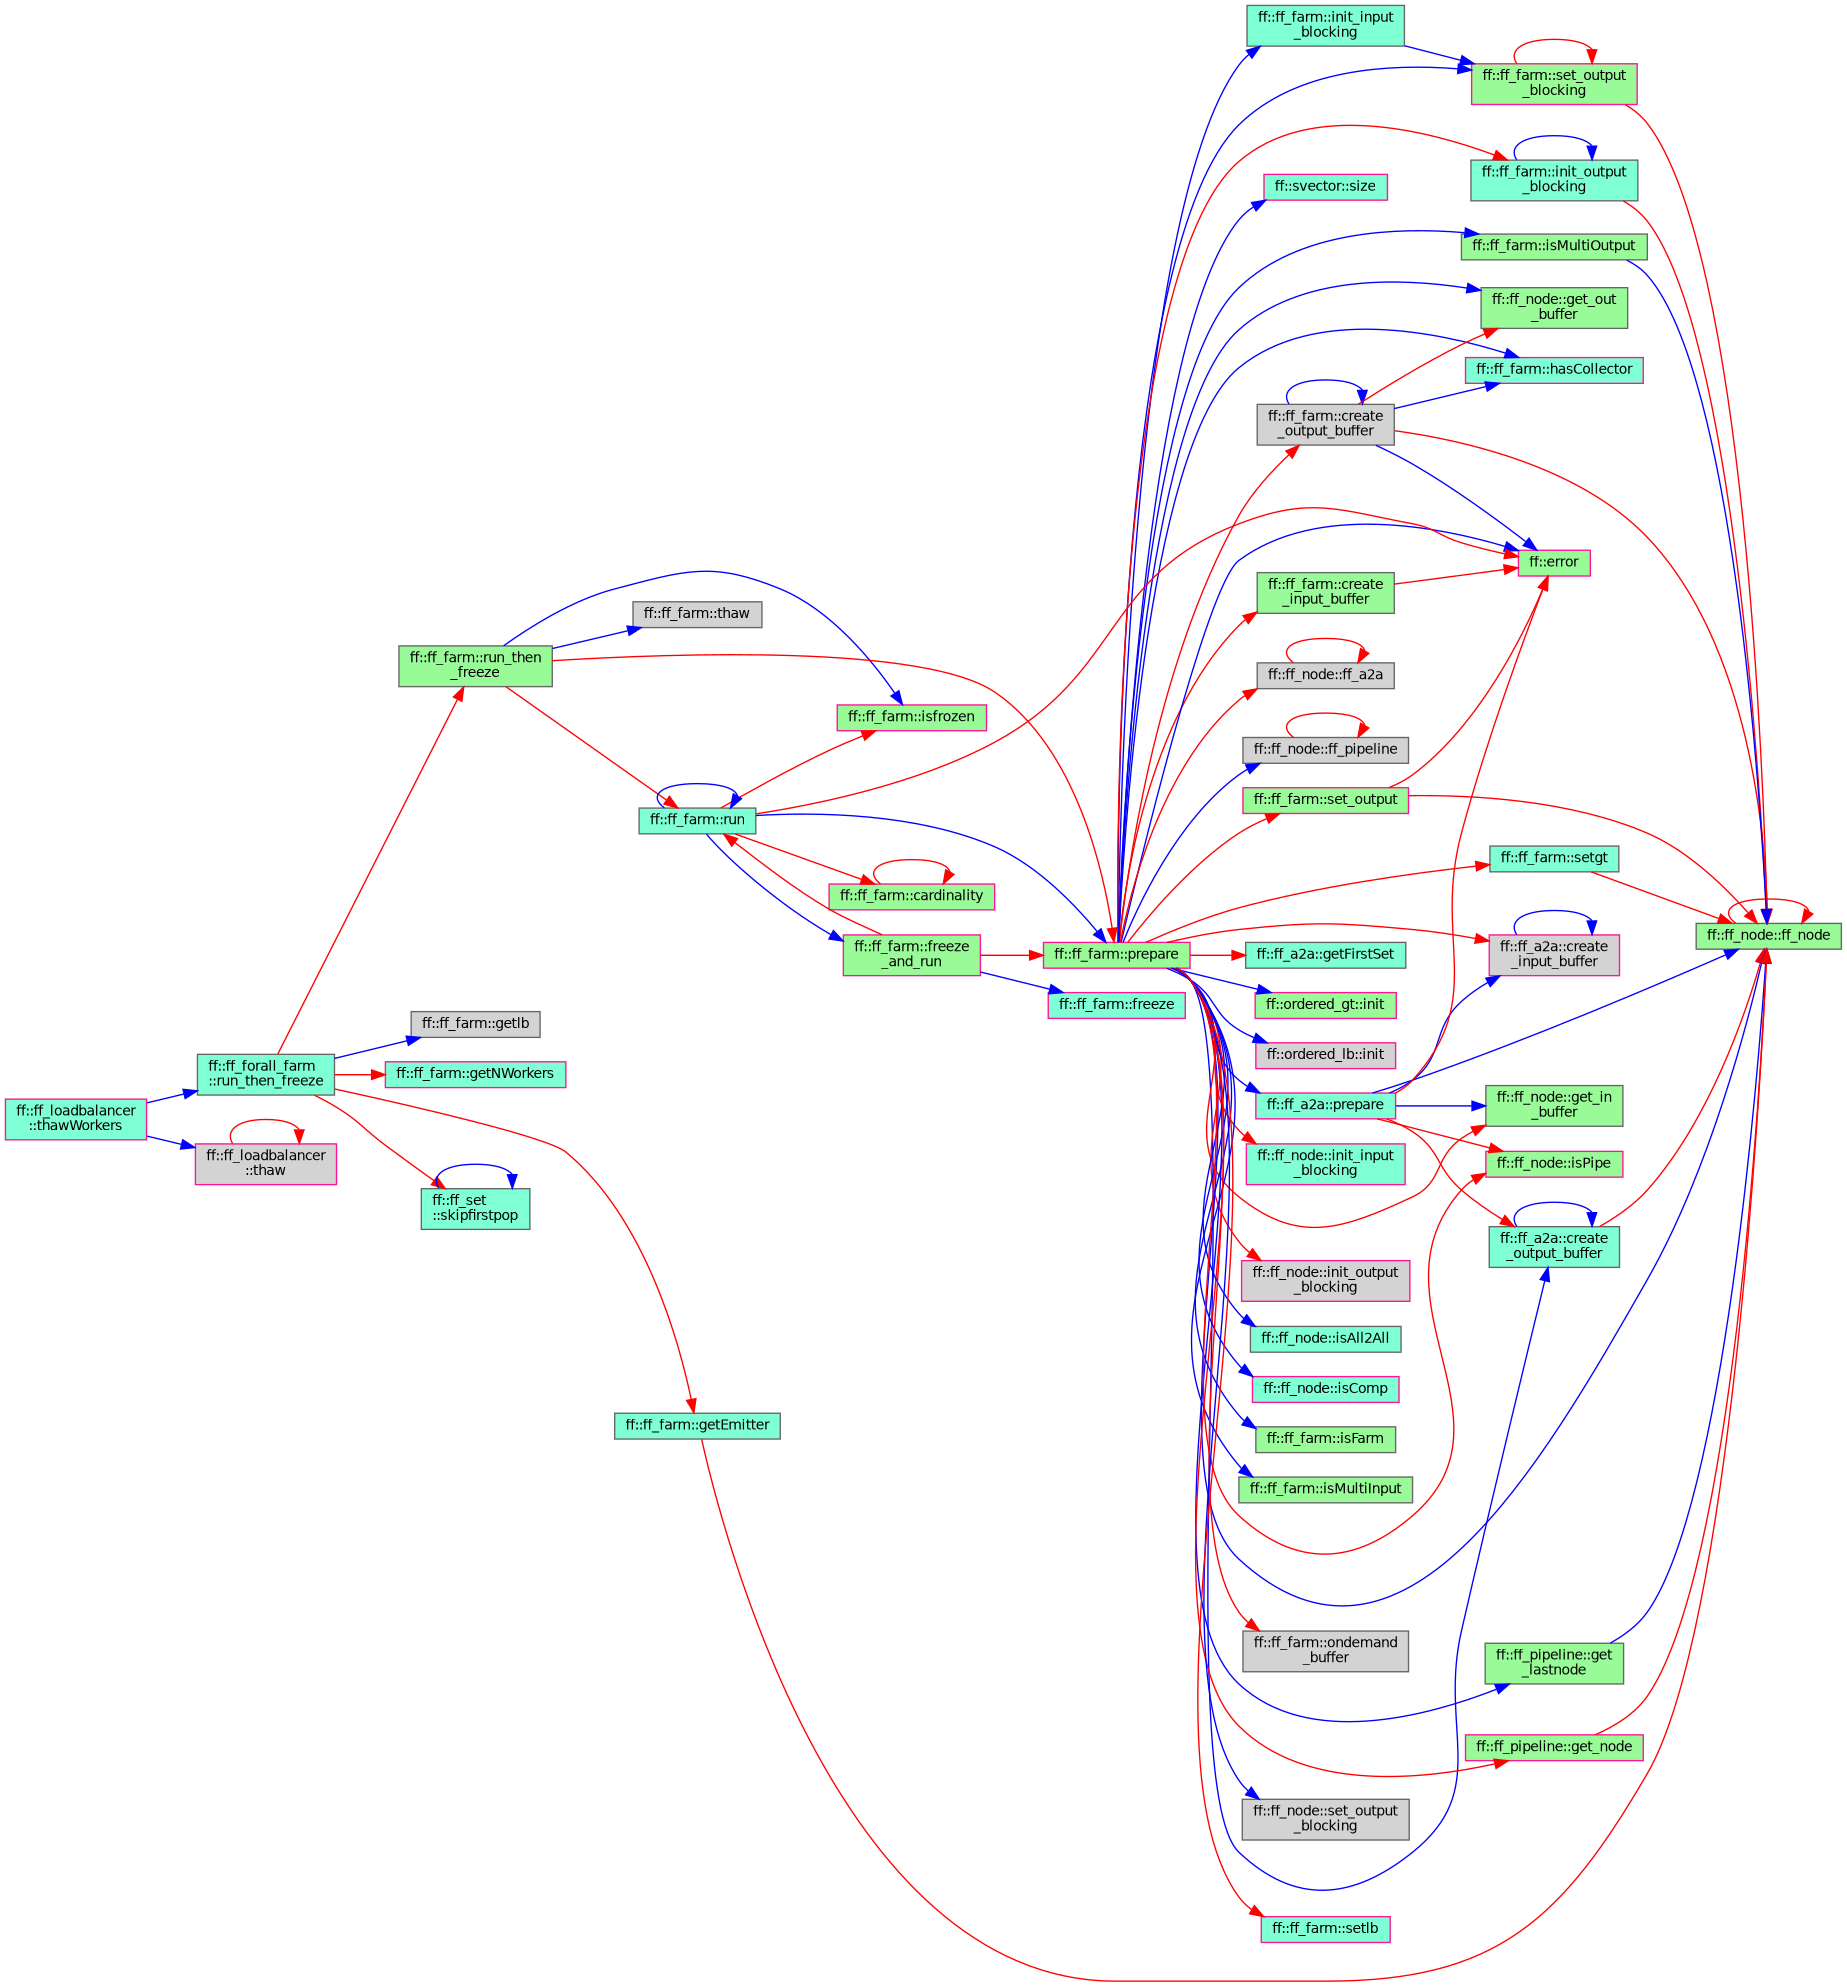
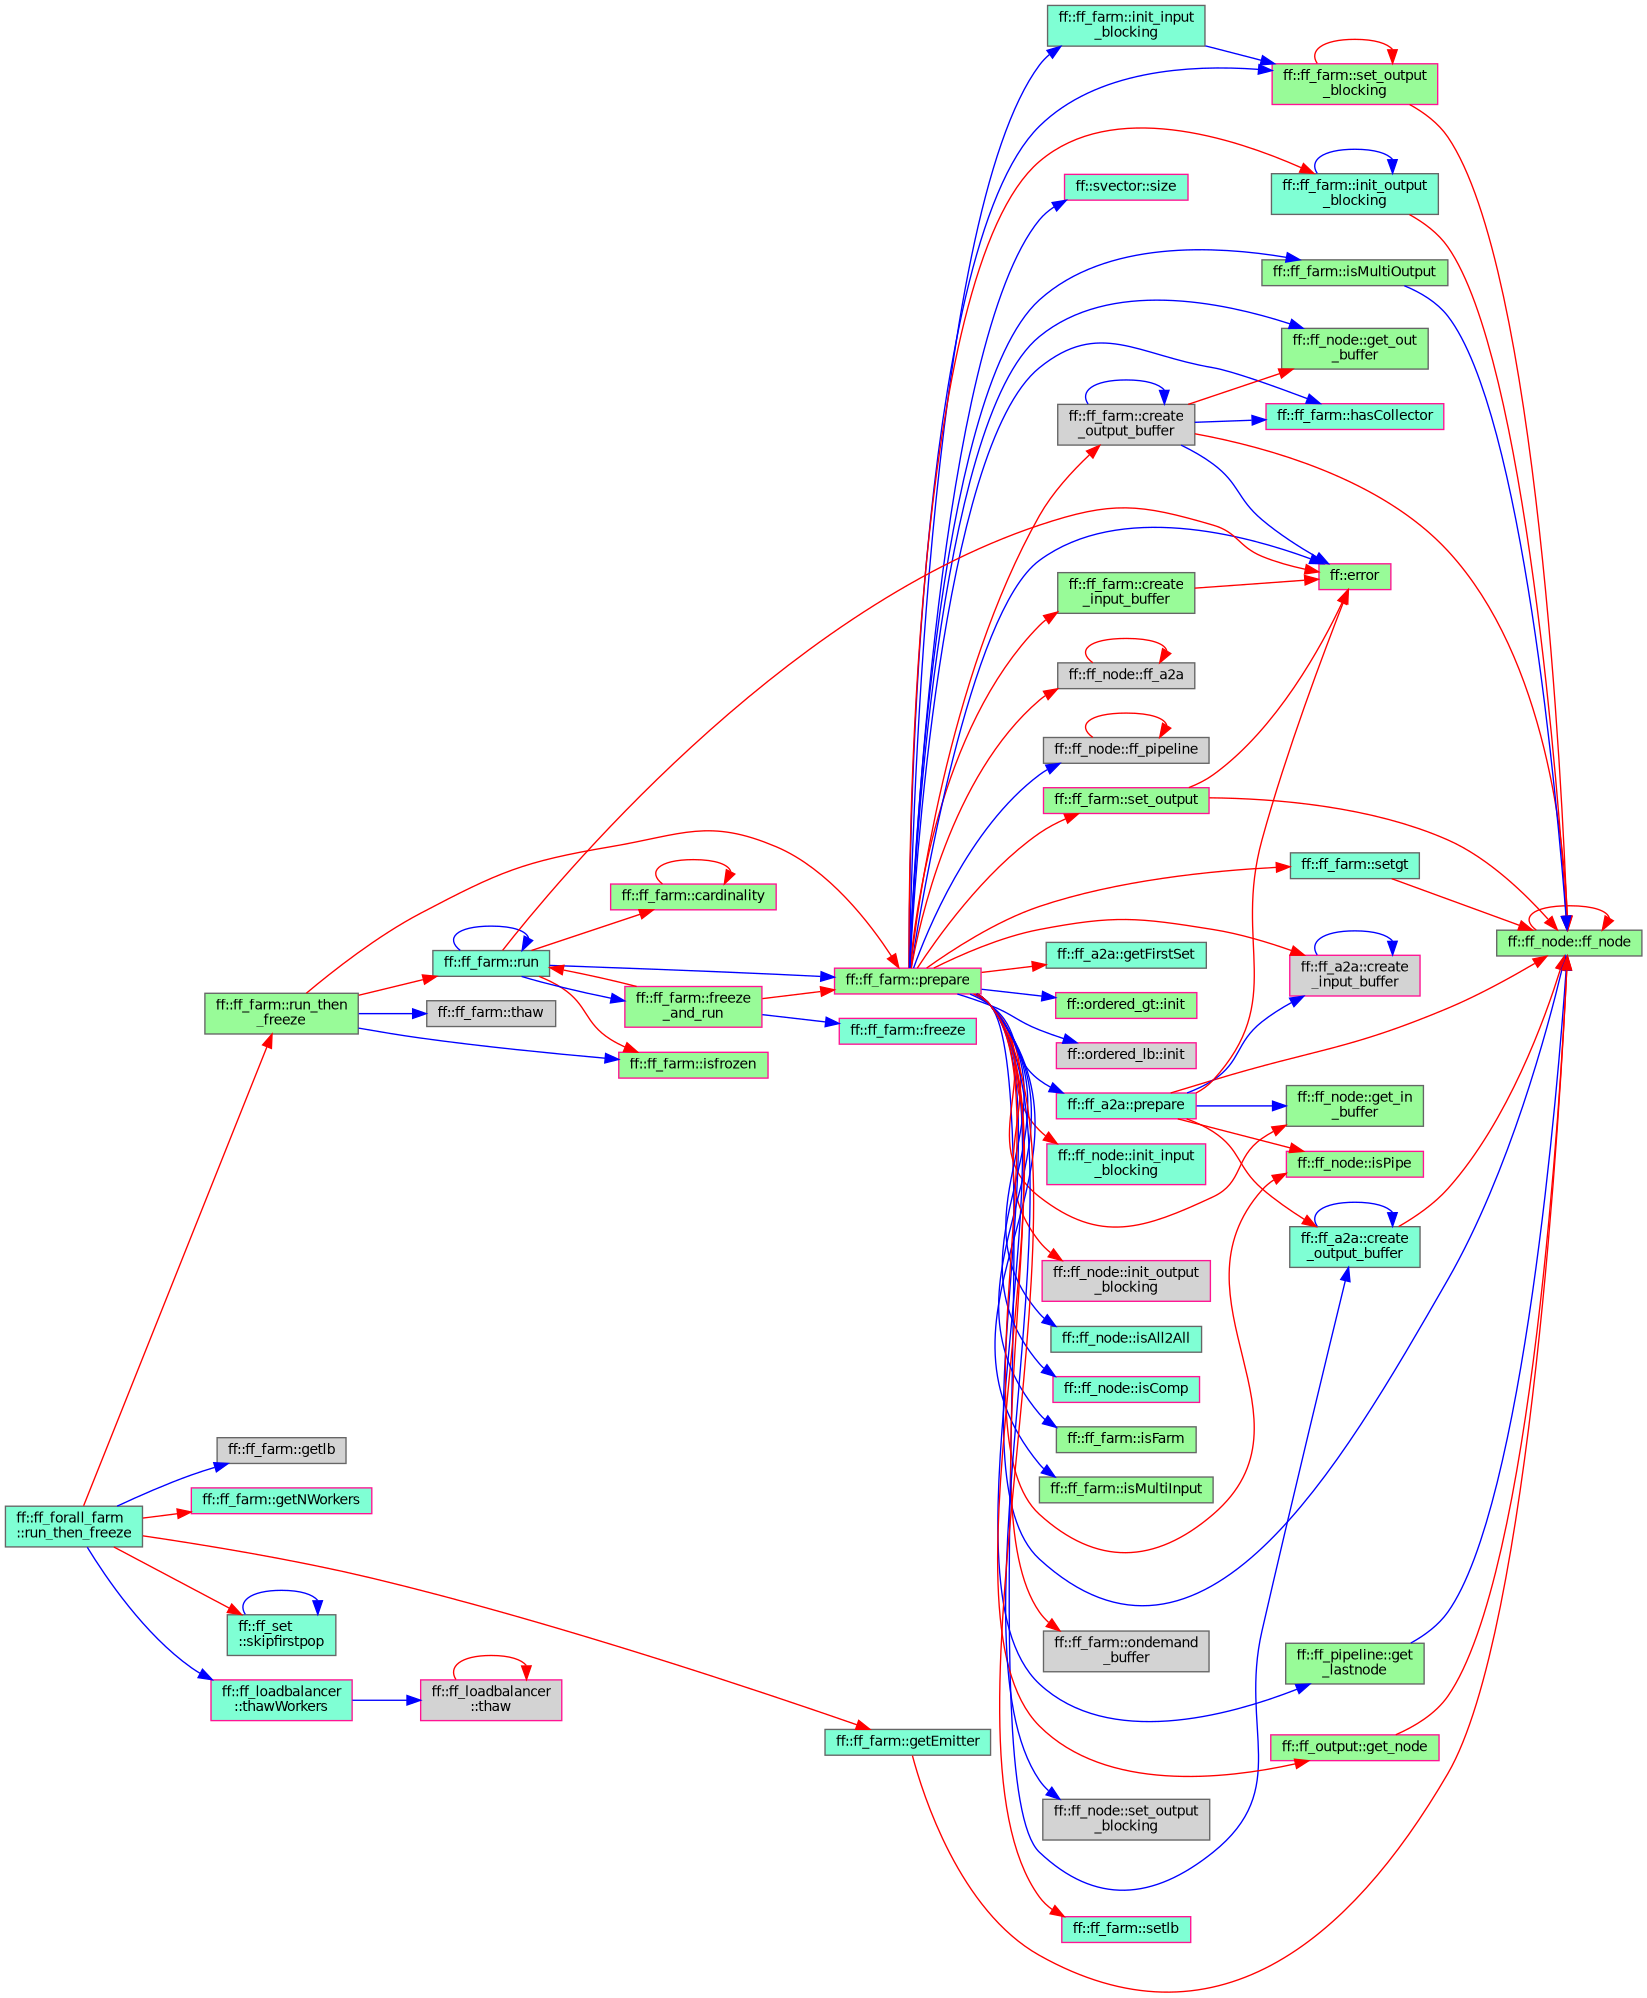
edge "ff::ff_a2a::prepare" -> "ff::ff_node::ff_node": color blue -> red
edge "ff::ff_loadbalancer ::thawWorkers" -> "ff::ff_forall_farm ::run_then_freeze": reversed
node "ff::ff_pipeline::get_node": label "ff::ff_pipeline::get_node" -> "ff::ff_output::get_node"
